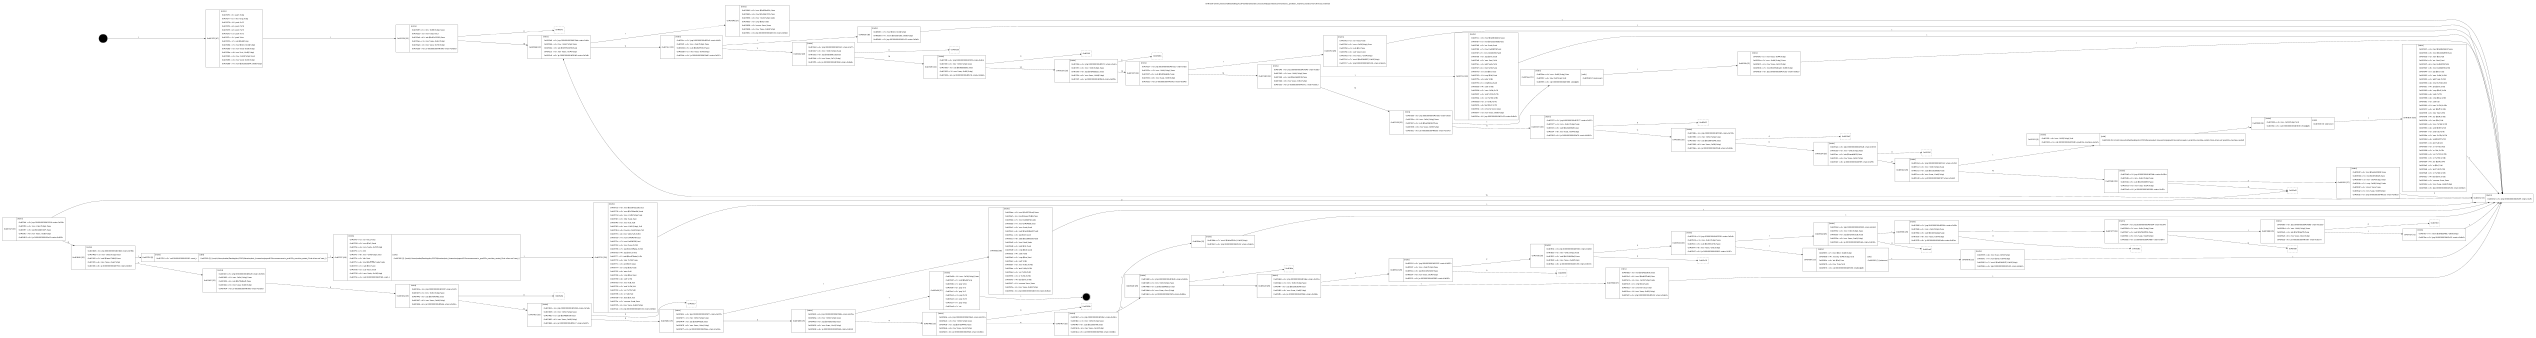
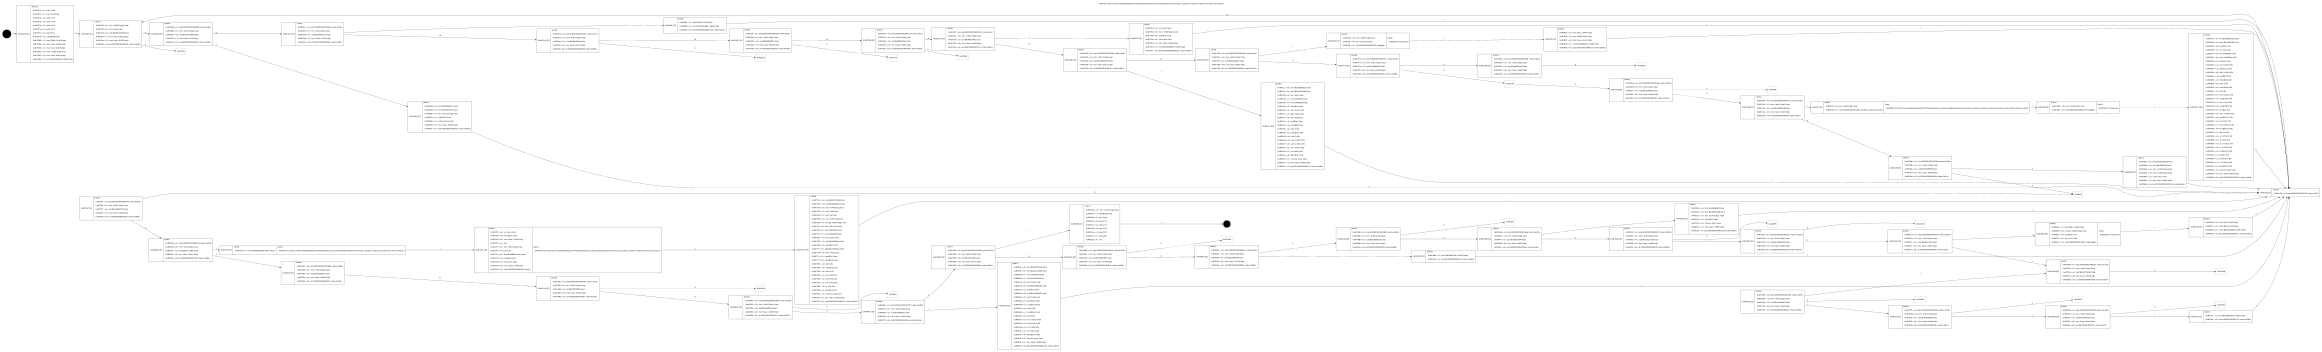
edge "0x40138b [25]" -> "0x4013a4 [25]": now "0x401b70" -> "0x4013a4 [25]"
edge "0x401c52 [5]" -> "0x4012b6 [22]": now "0x401c52 [5]" -> "0x40129f [23]"
edge "0x40154d [25]" -> "0x401566 [25]": reversed
